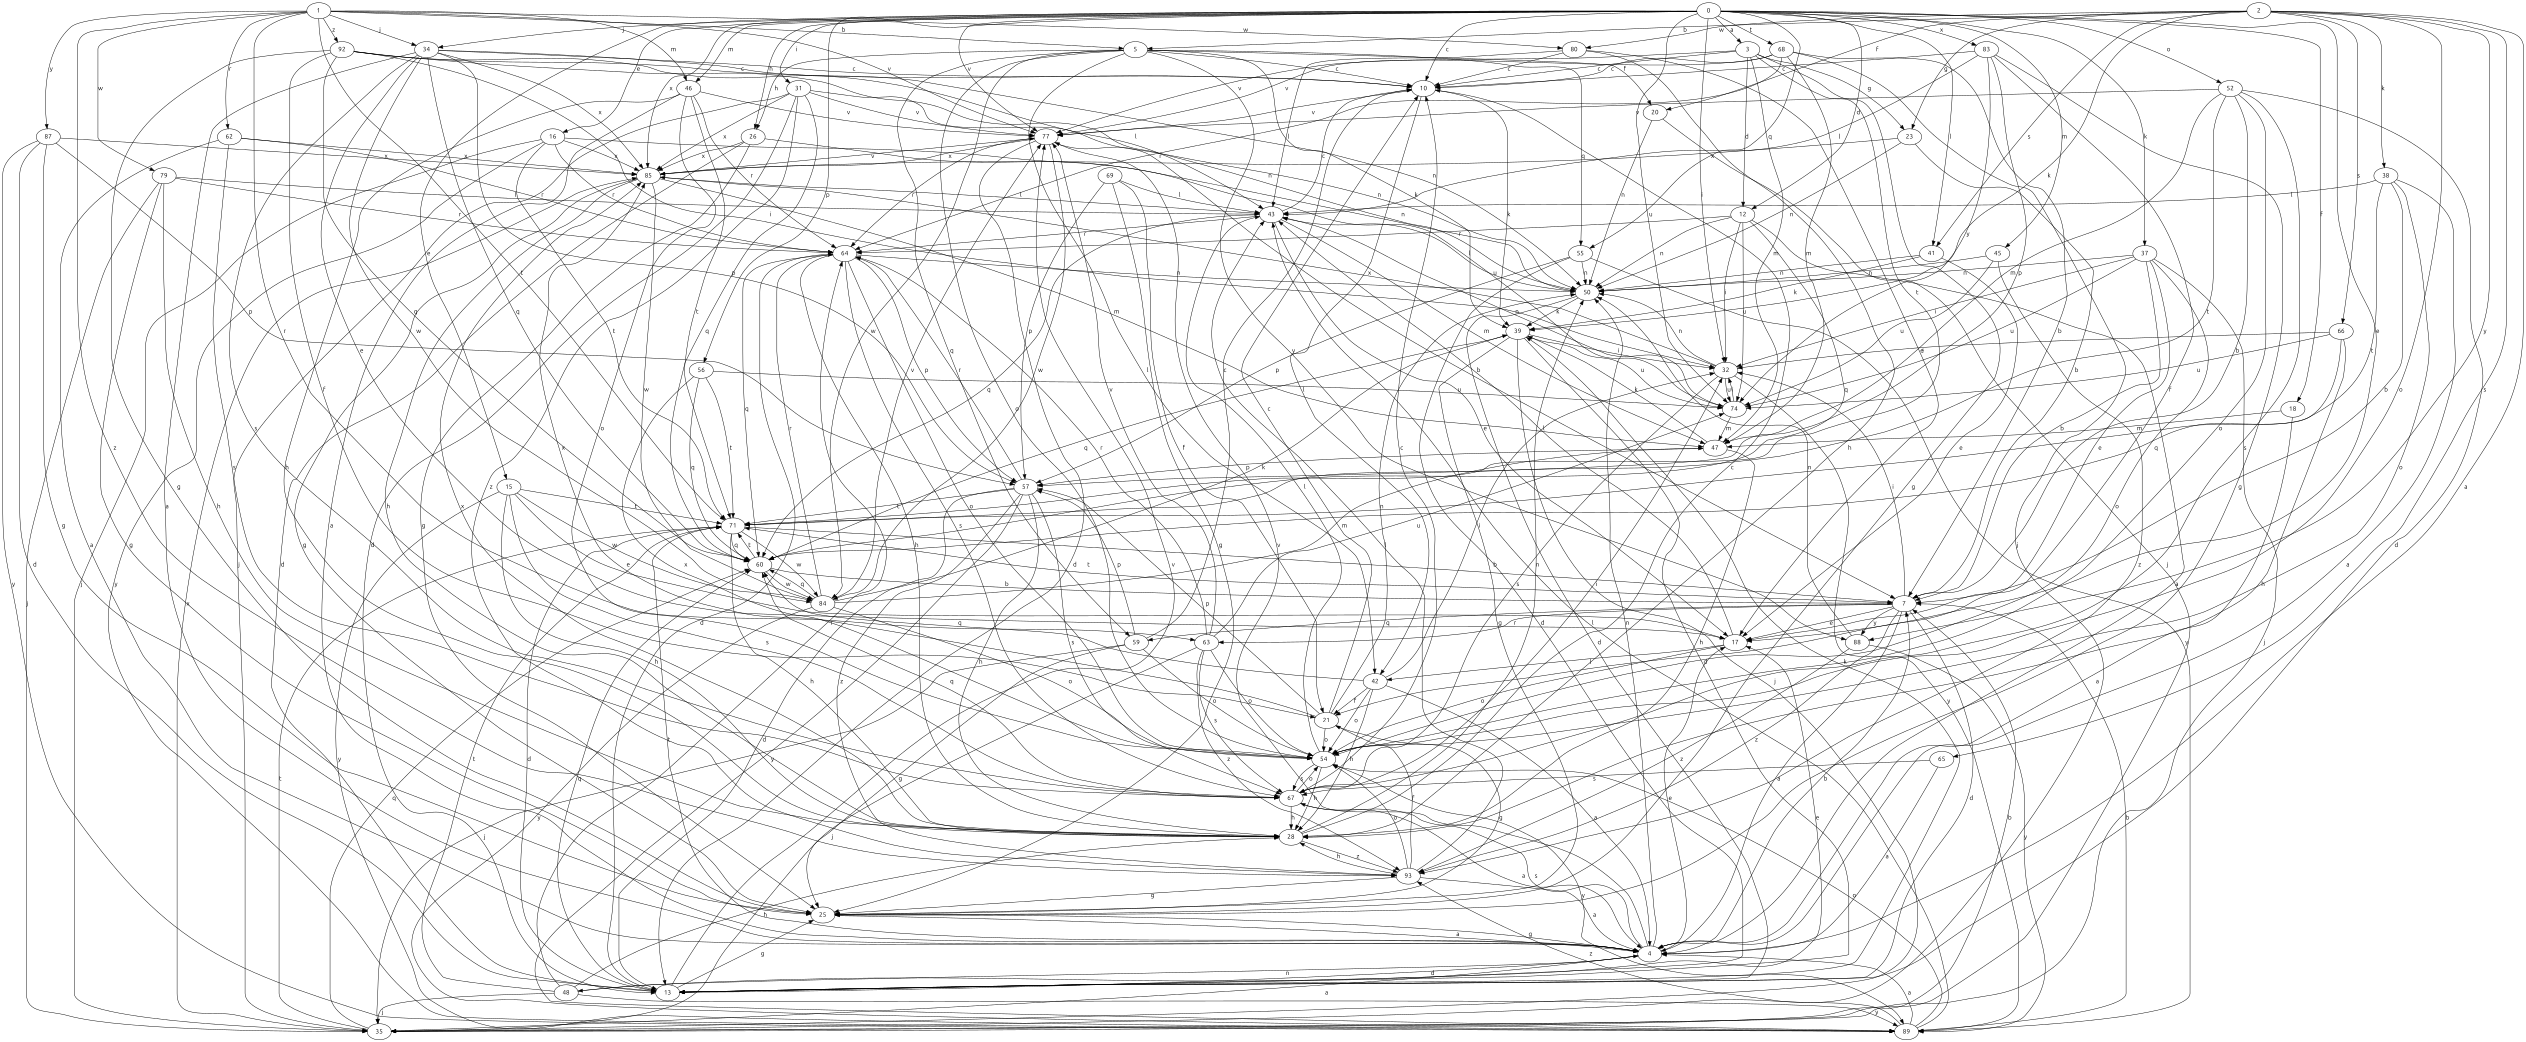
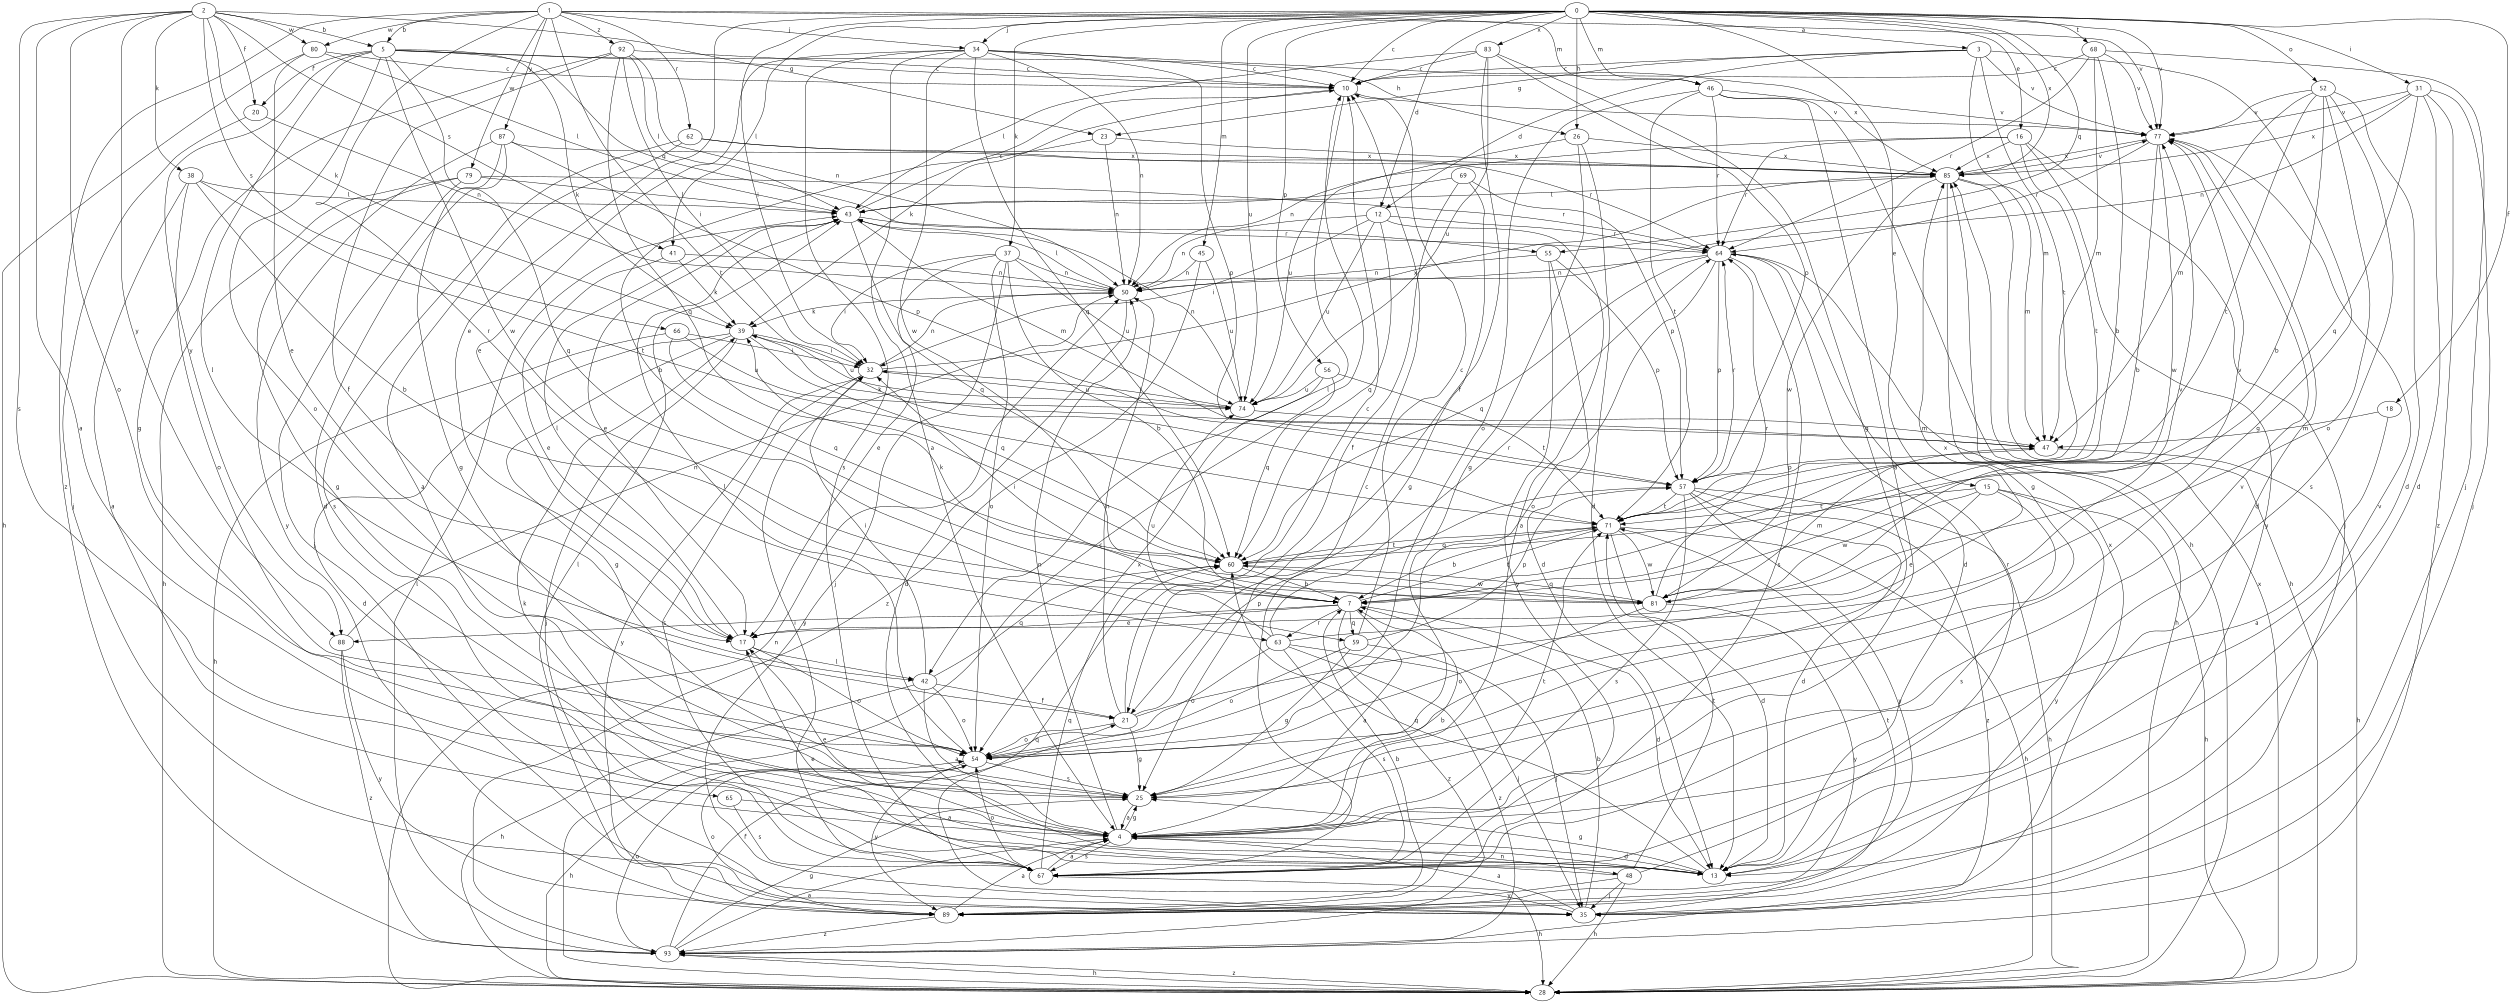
edge "83" -> "74": label "y" -> "u"
node "84": label "84" -> "81"
edge "54" -> "67": now "54" -> "25"
